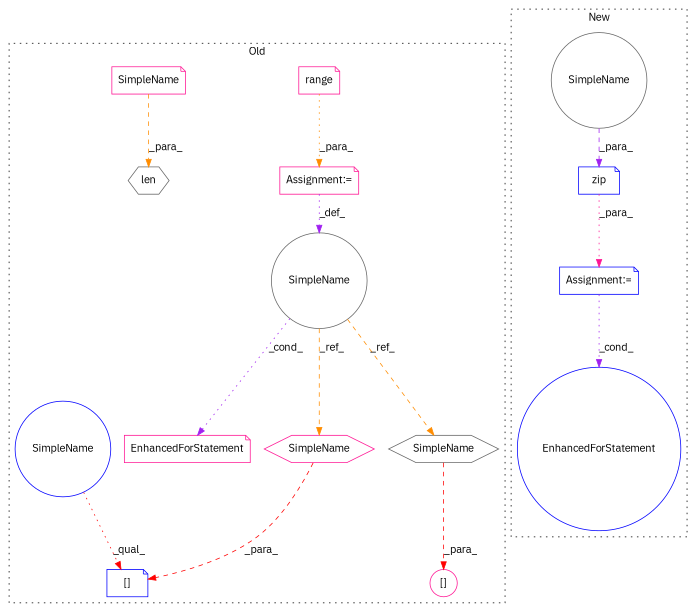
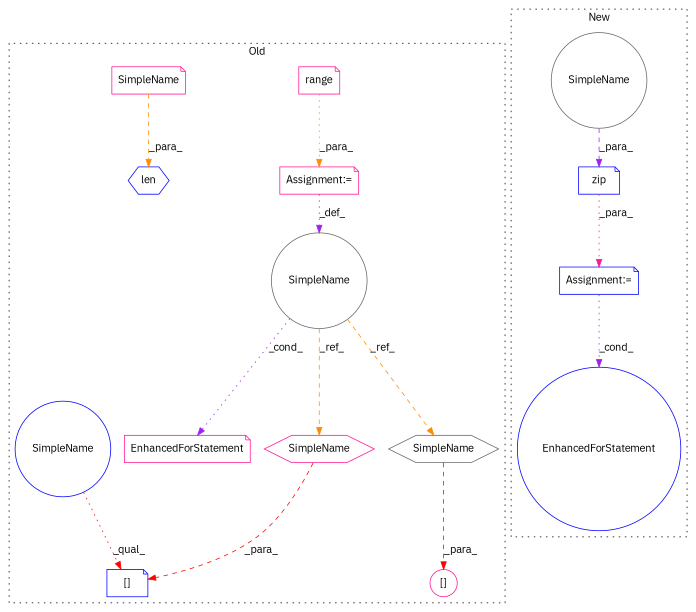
node "len": color gray40 -> blue
